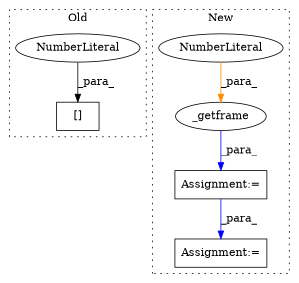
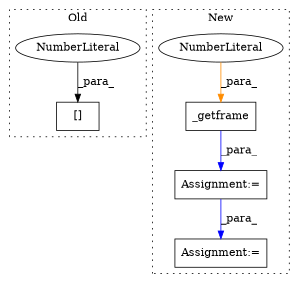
node "_getframe": shape ellipse -> box
